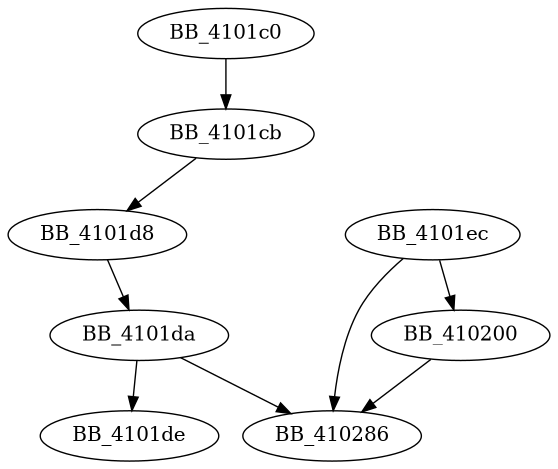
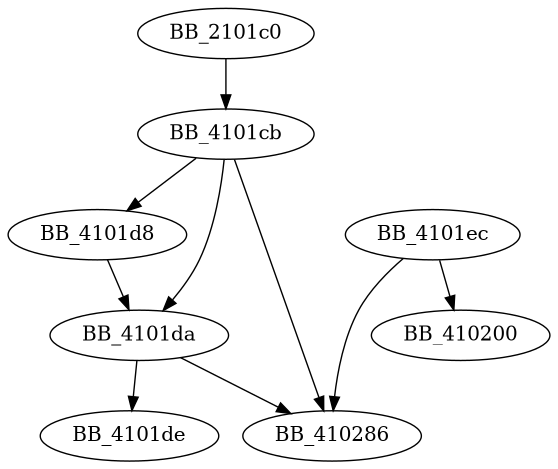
node "BB_4101c0": label "BB_4101c0" -> "BB_2101c0"
edge "BB_4101cb" -> "BB_4101da": added
edge "BB_410200" -> "BB_410286": now "BB_4101cb" -> "BB_410286"
